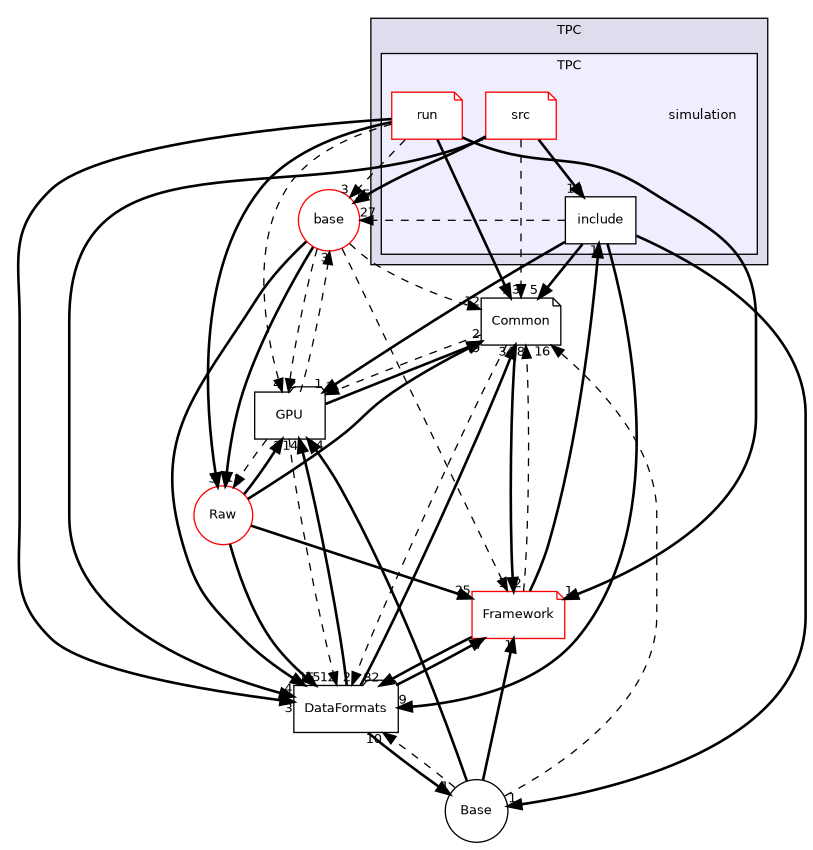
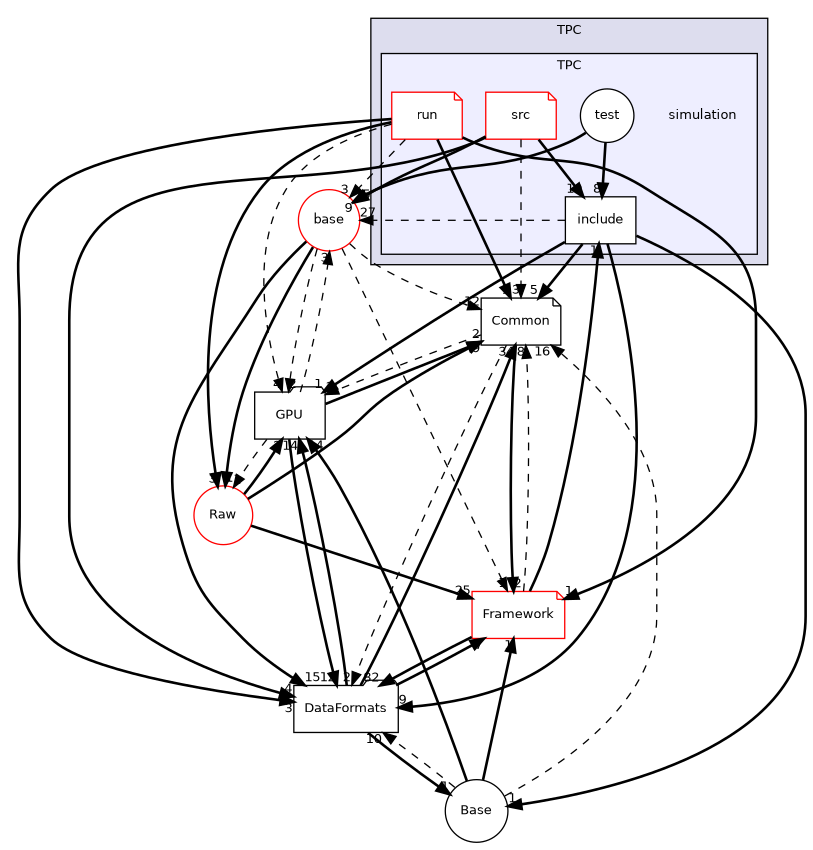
node "test": added
edge "GPU" -> "DataFormats": style dashed -> bold
edge "Raw" -> "DataFormats": removed
